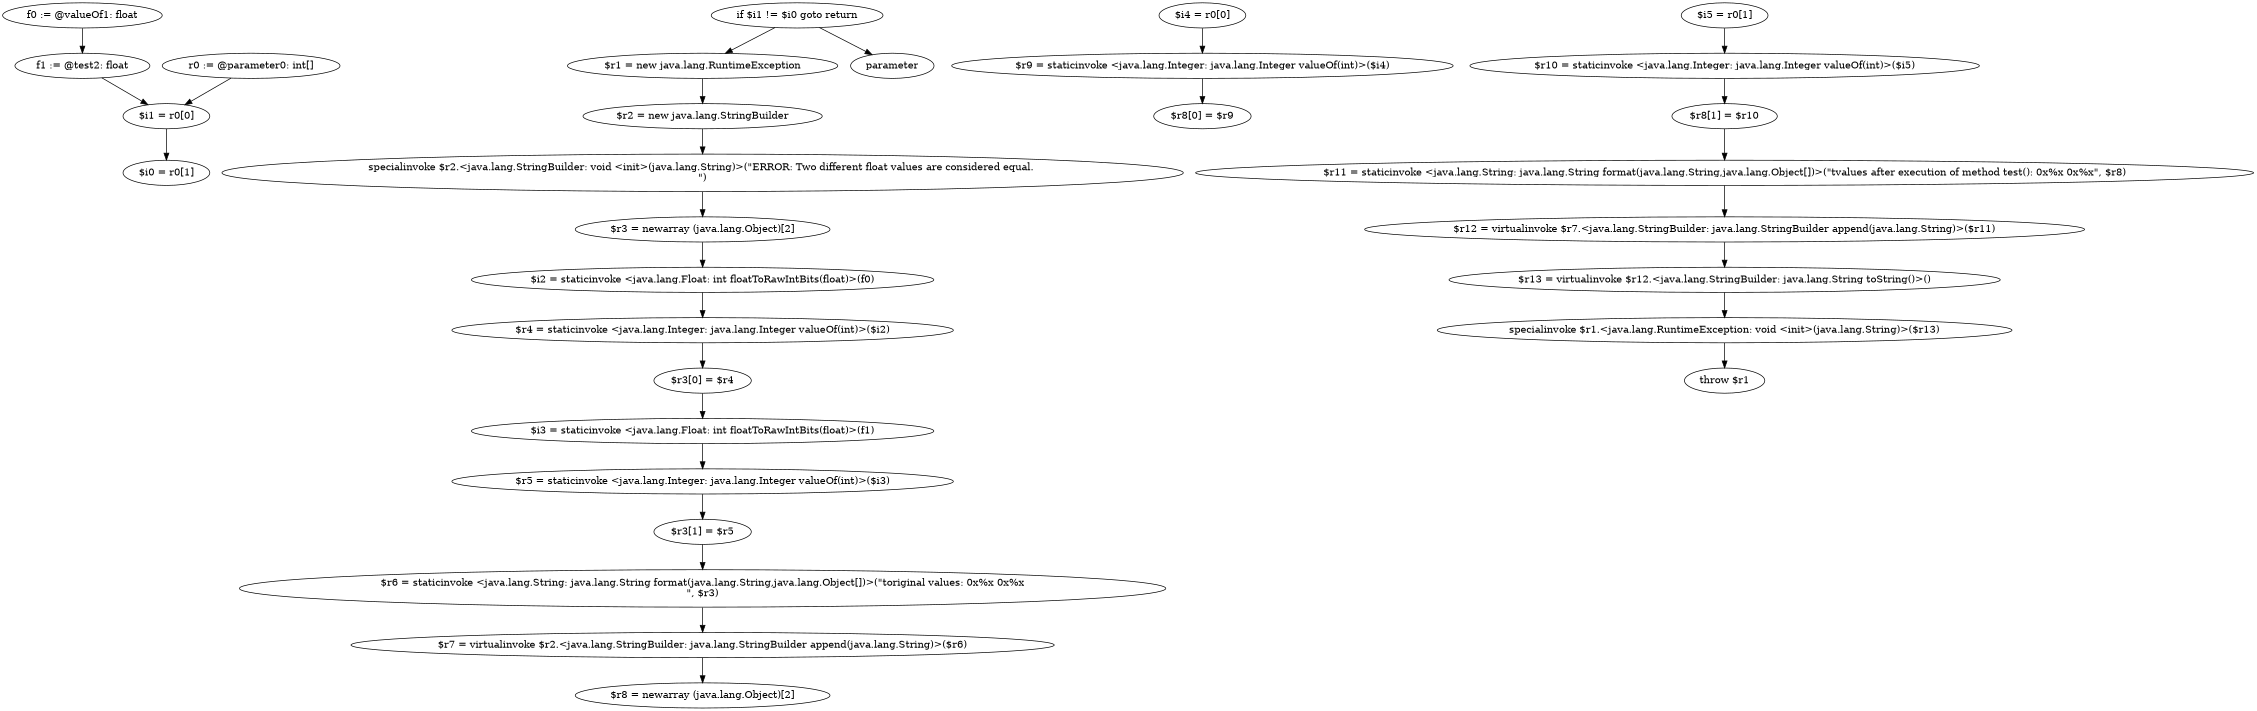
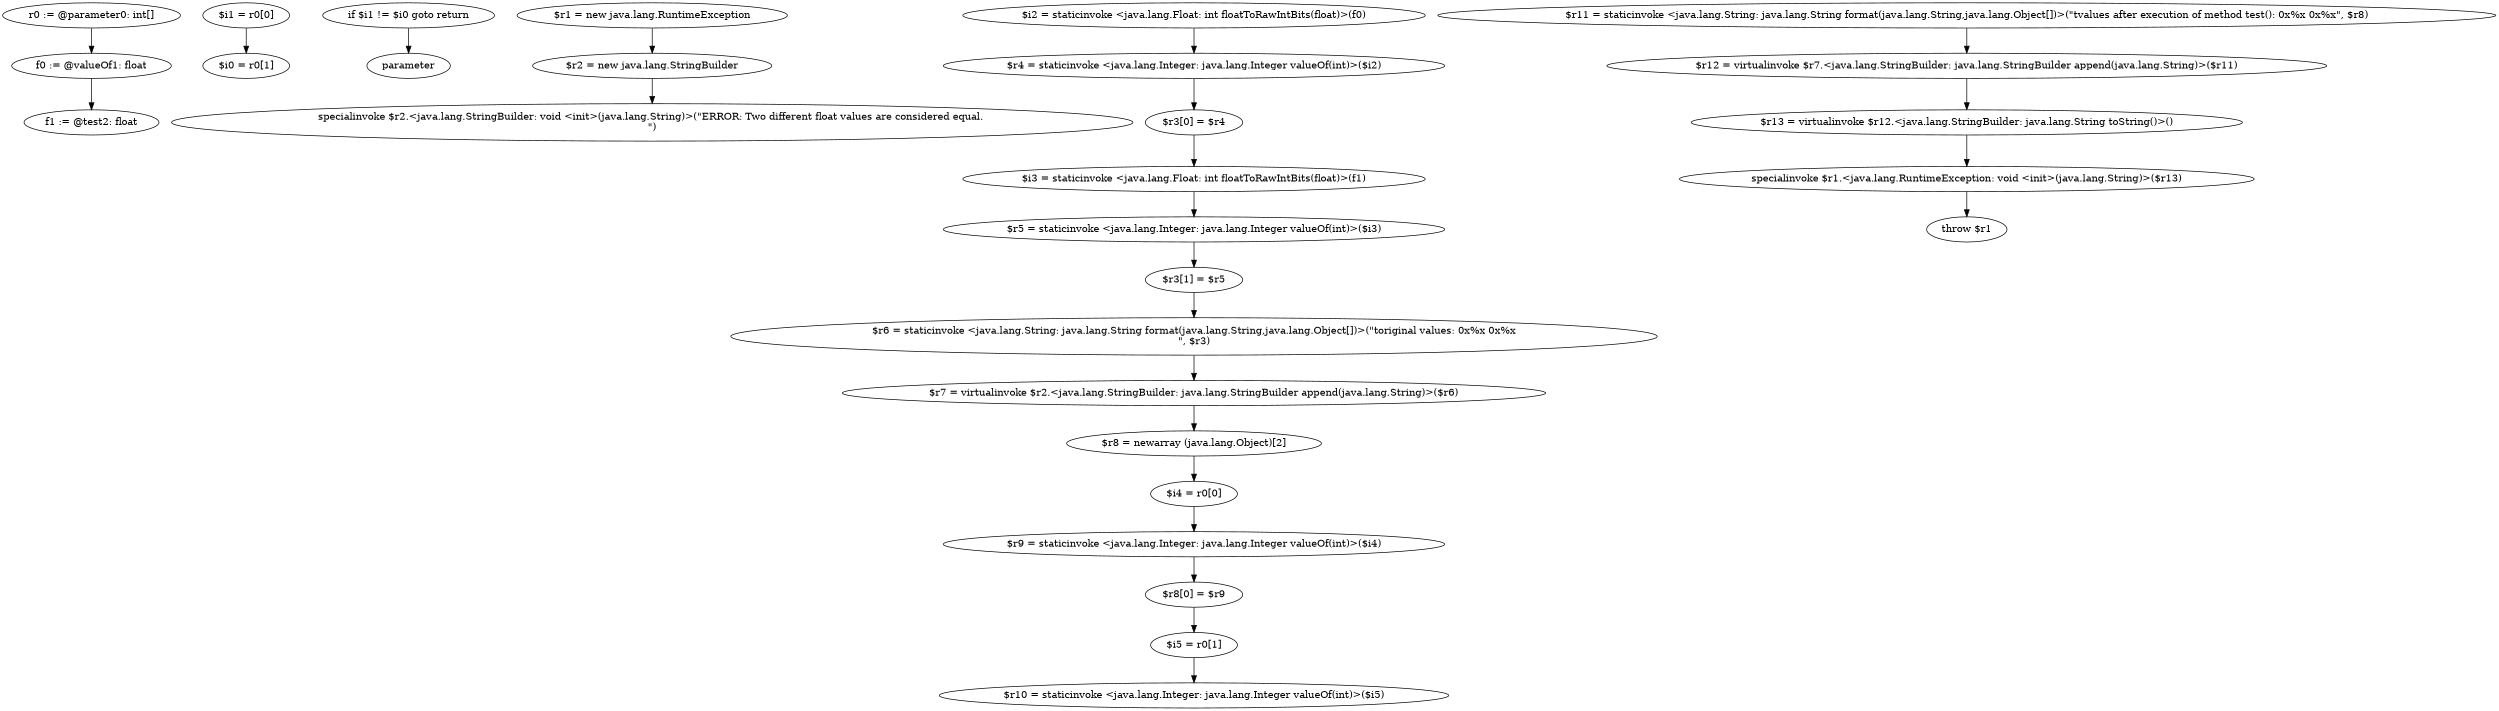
edge "if $i1 != $i0 goto return" -> "$r1 = new java.lang.RuntimeException": removed
edge "f1 := @test2: float" -> "$i1 = r0[0]": removed
edge "r0 := @parameter0: int[]" -> "$i1 = r0[0]": now "r0 := @parameter0: int[]" -> "f0 := @valueOf1: float"
node "$r8[1] = $r10": removed
node "$r3 = newarray (java.lang.Object)[2]": removed
edge "$r8 = newarray (java.lang.Object)[2]" -> "$i4 = r0[0]": added
edge "$r8[0] = $r9" -> "$i5 = r0[1]": added
